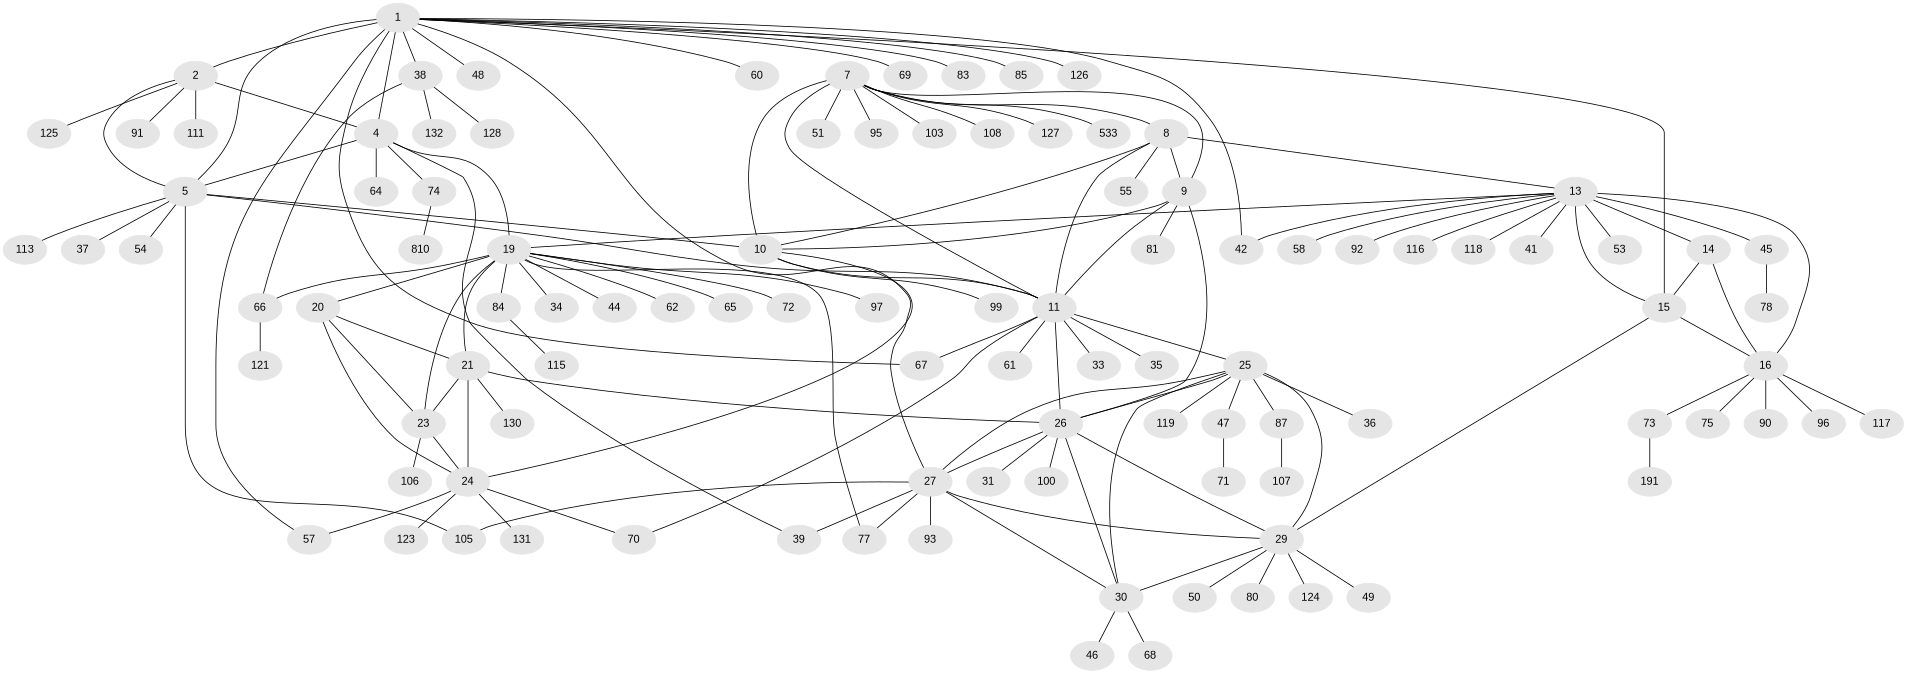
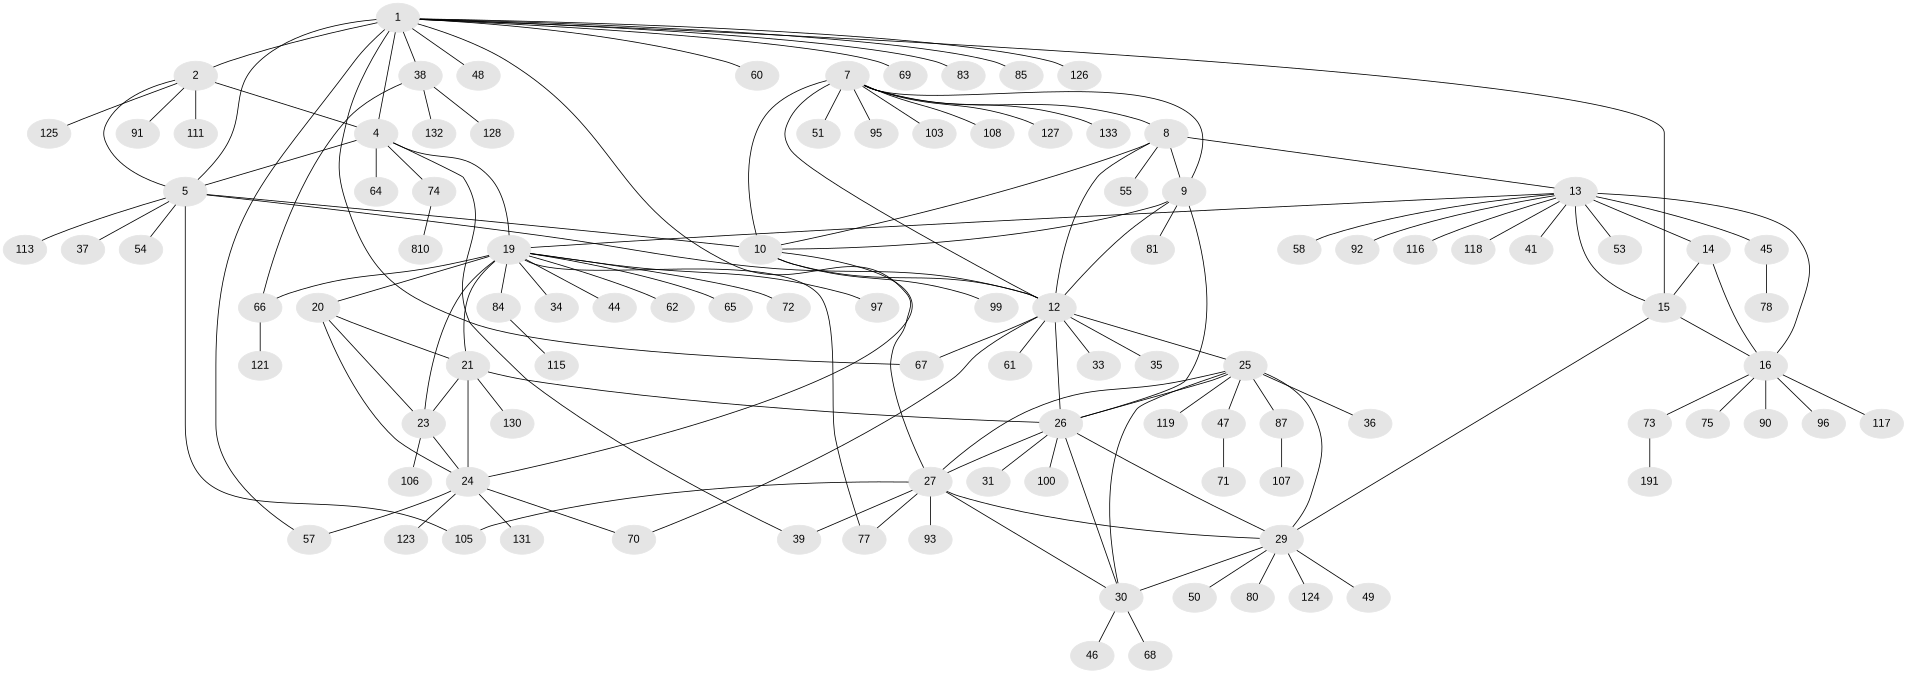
node "533": label "533" -> "133"
node "42": removed
node "11": label "11" -> "12"
